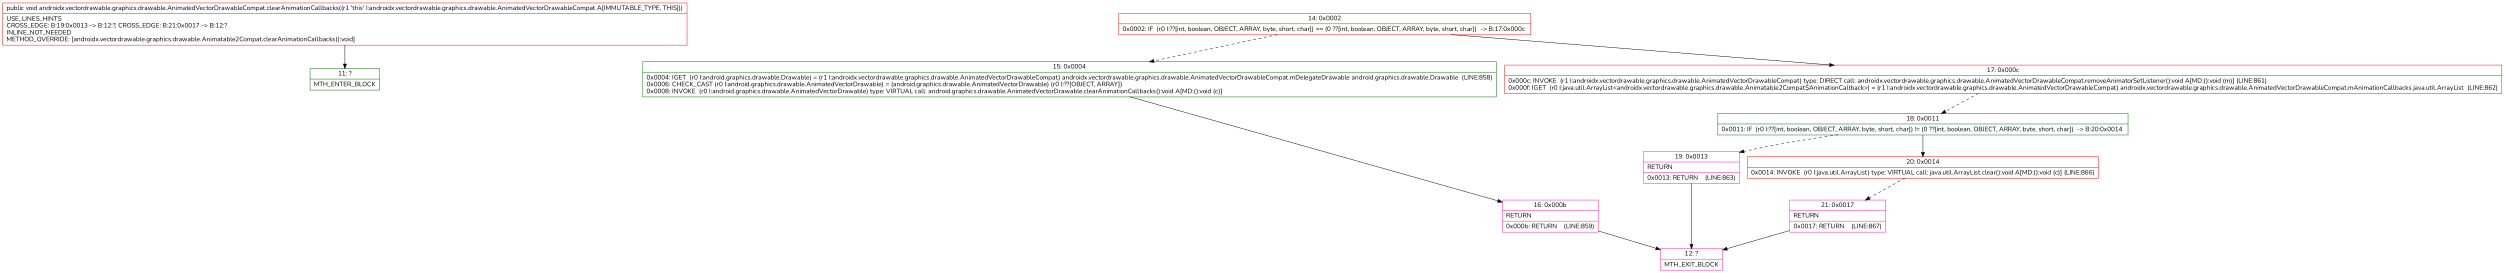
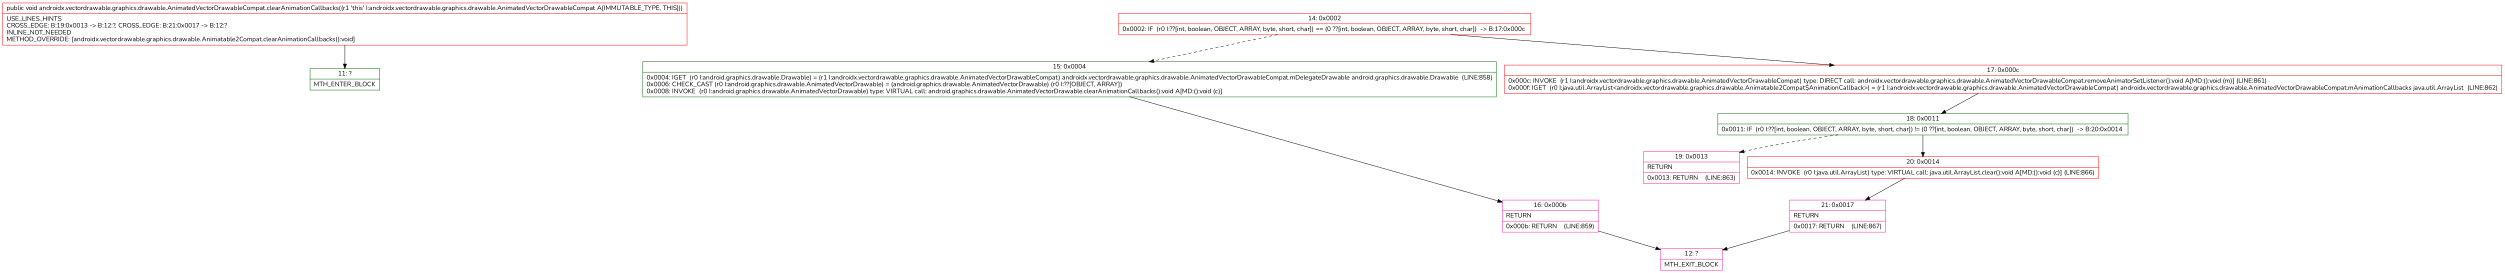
edge "17: 0x000c" -> "18: 0x0011": style dashed -> solid
edge "20: 0x0014" -> "21: 0x0017": style dashed -> solid
edge "19: 0x0013" -> "12: ?": removed
